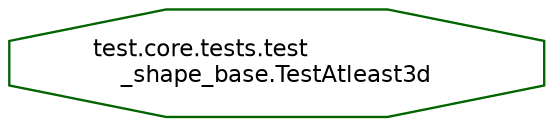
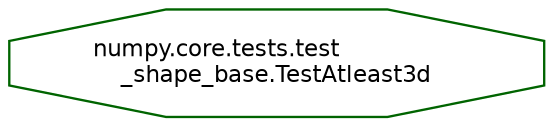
node "test.core.tests.test _shape_base.TestAtleast3d": label "test.core.tests.test _shape_base.TestAtleast3d" -> "numpy.core.tests.test _shape_base.TestAtleast3d"
